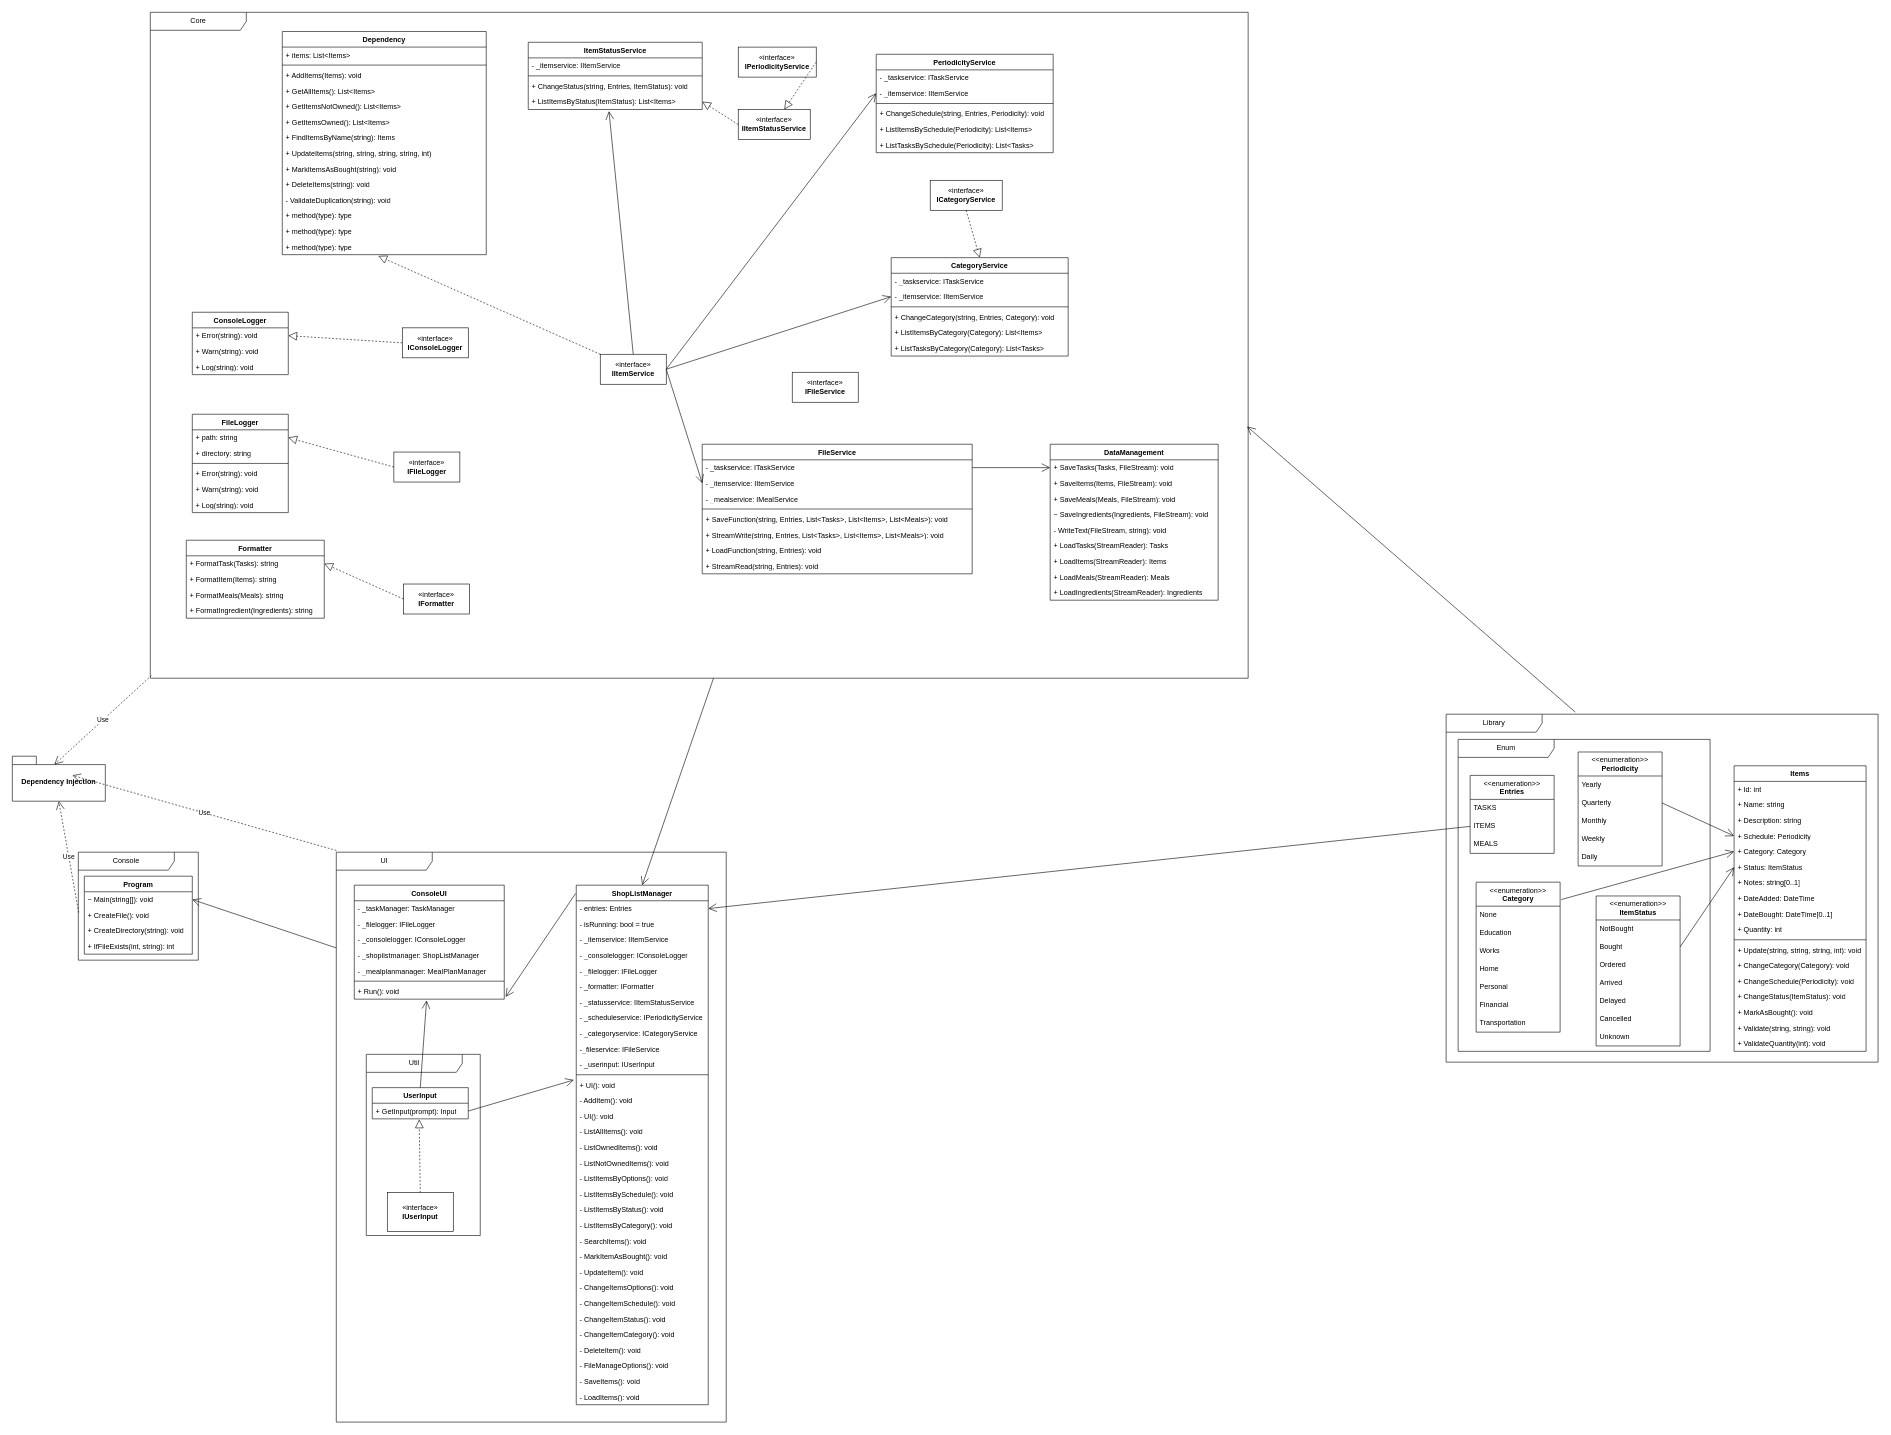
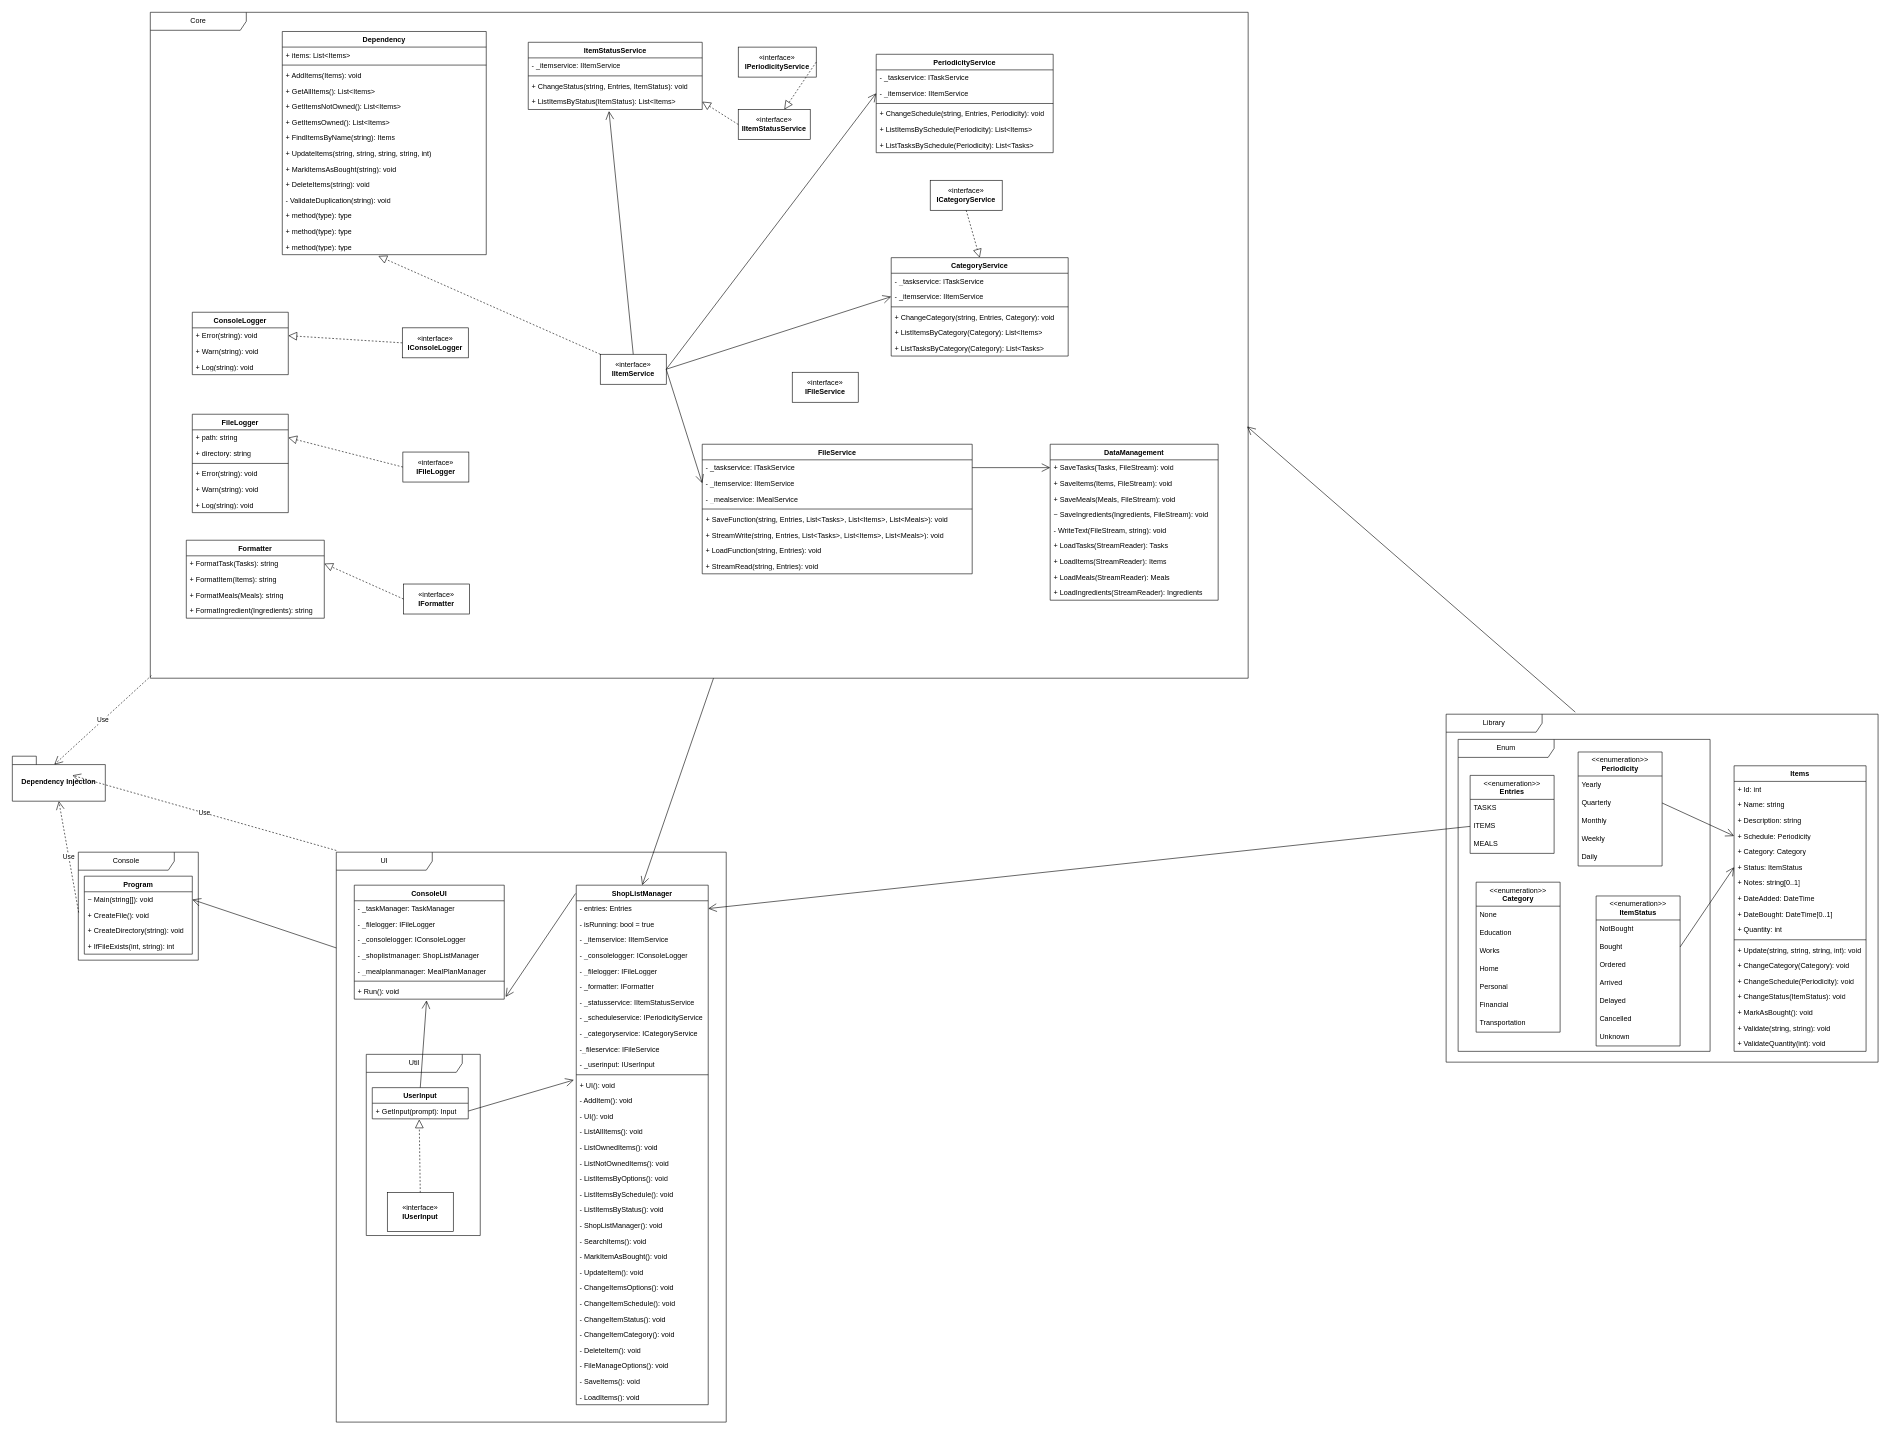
node "«interface» IFileLogger": moved (427, 467) -> (436, 467)
edge "<<enumeration>> Category" -> "+ Category: Category": removed
node "- ListItemsByCategory(): void": label "- ListItemsByCategory(): void" -> "- ShopListManager(): void"
